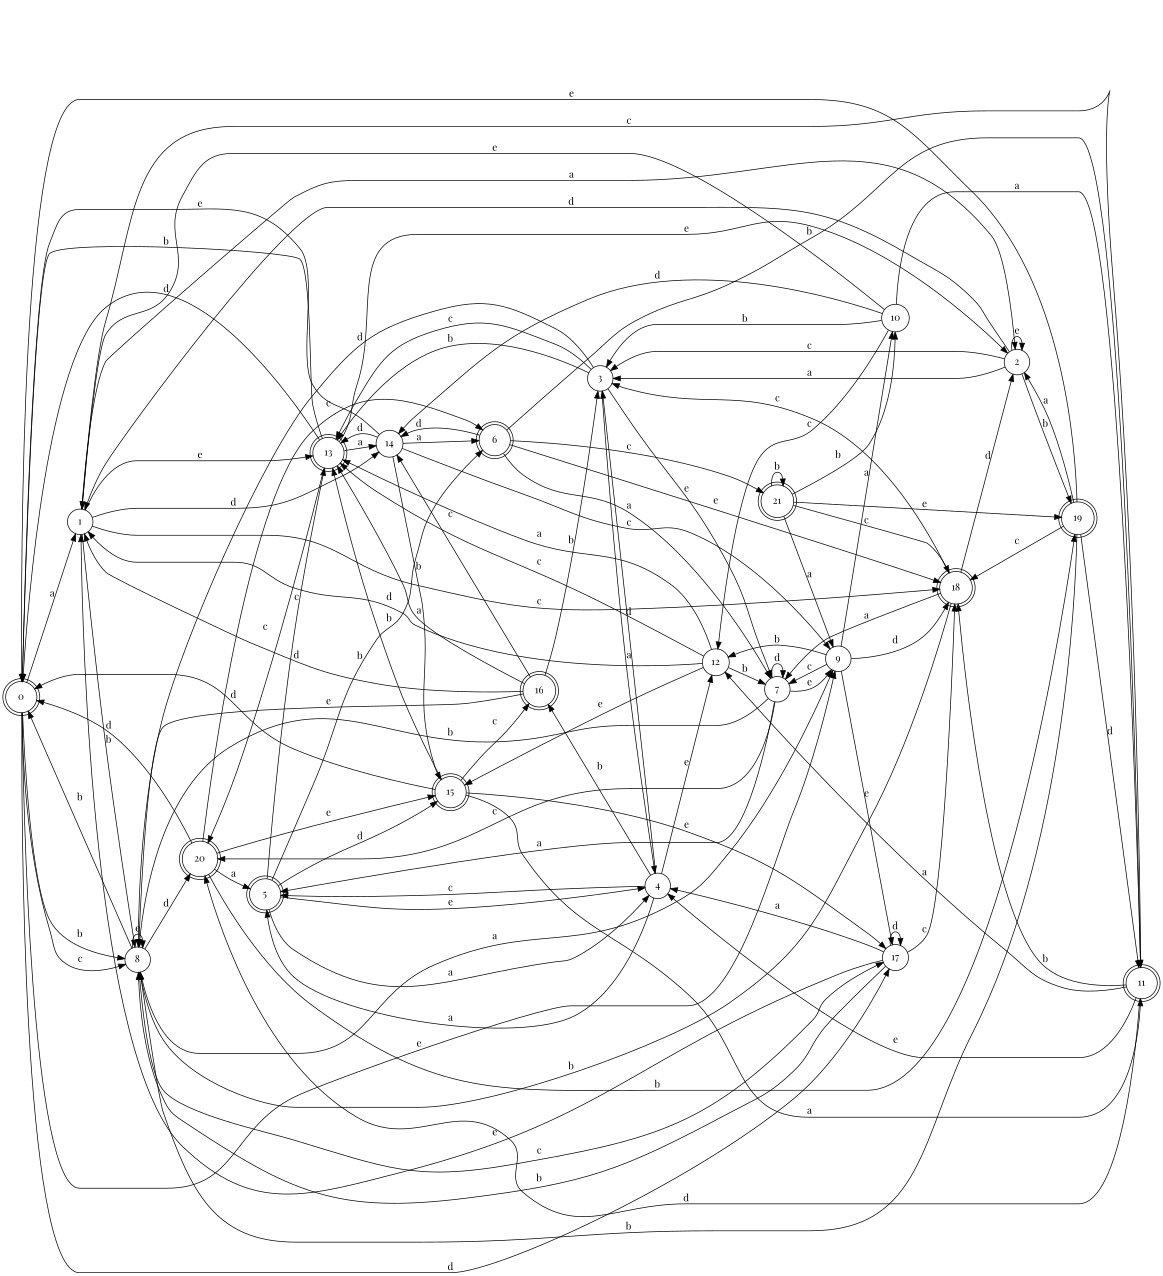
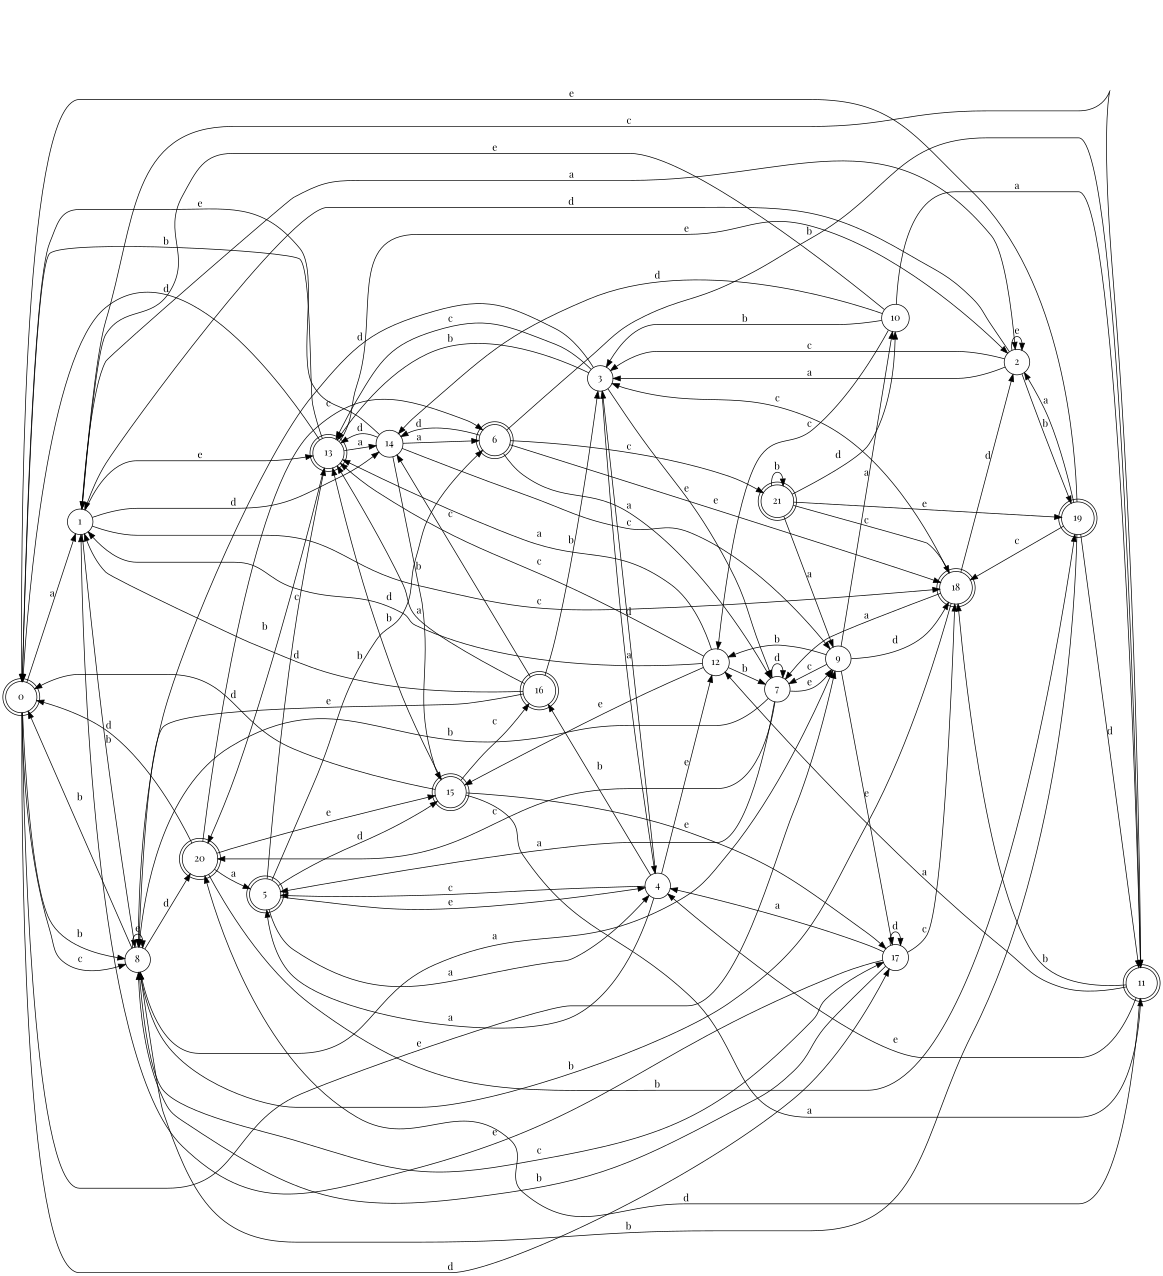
edge "21" -> "10": label "b" -> "d"
edge "13" -> "20": label "c" -> "b"
